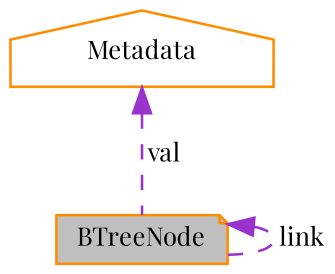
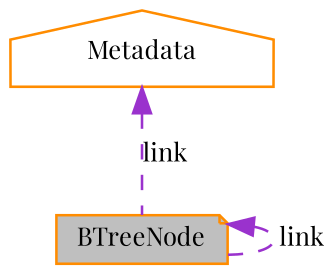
edge "BTreeNode" -> "Metadata": label " val" -> " link"
